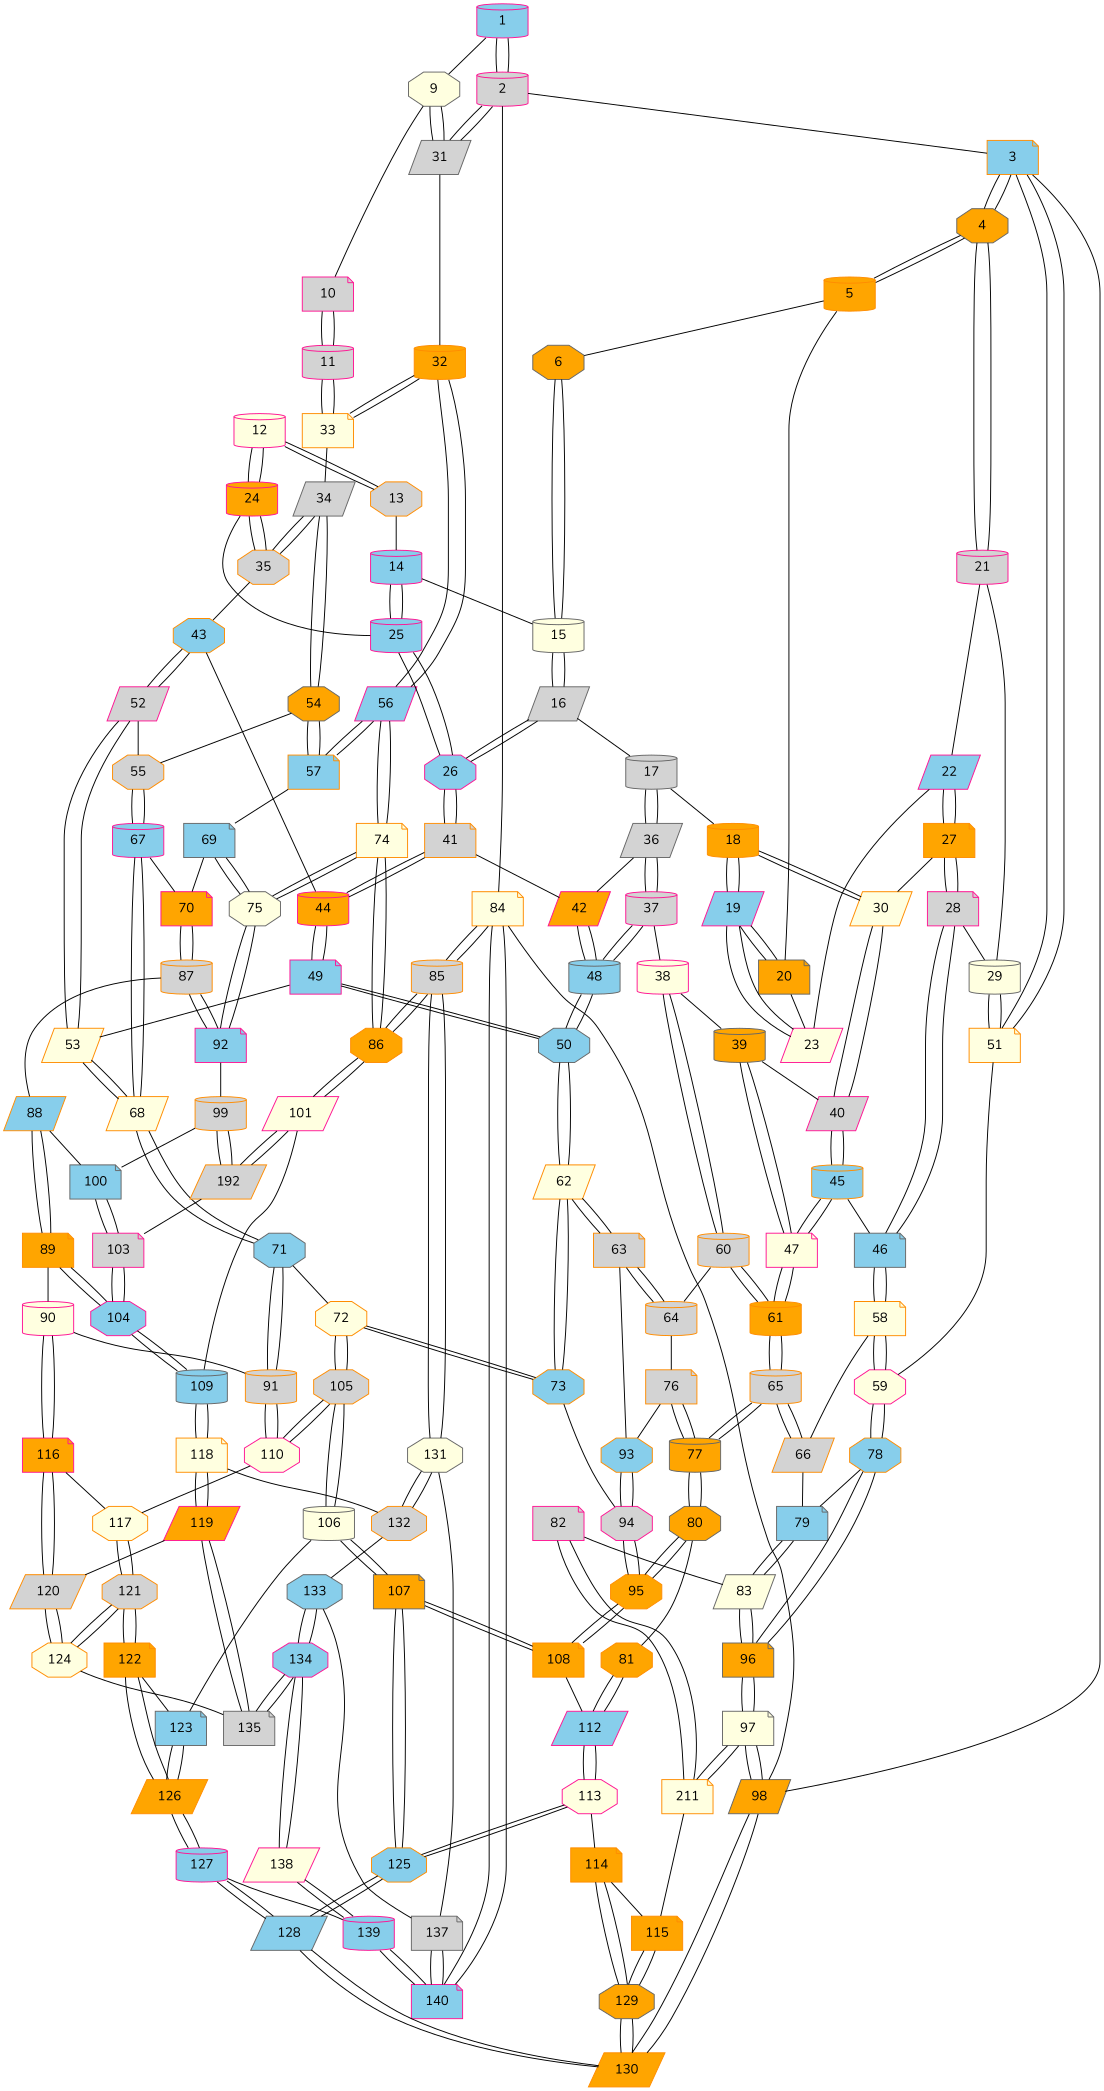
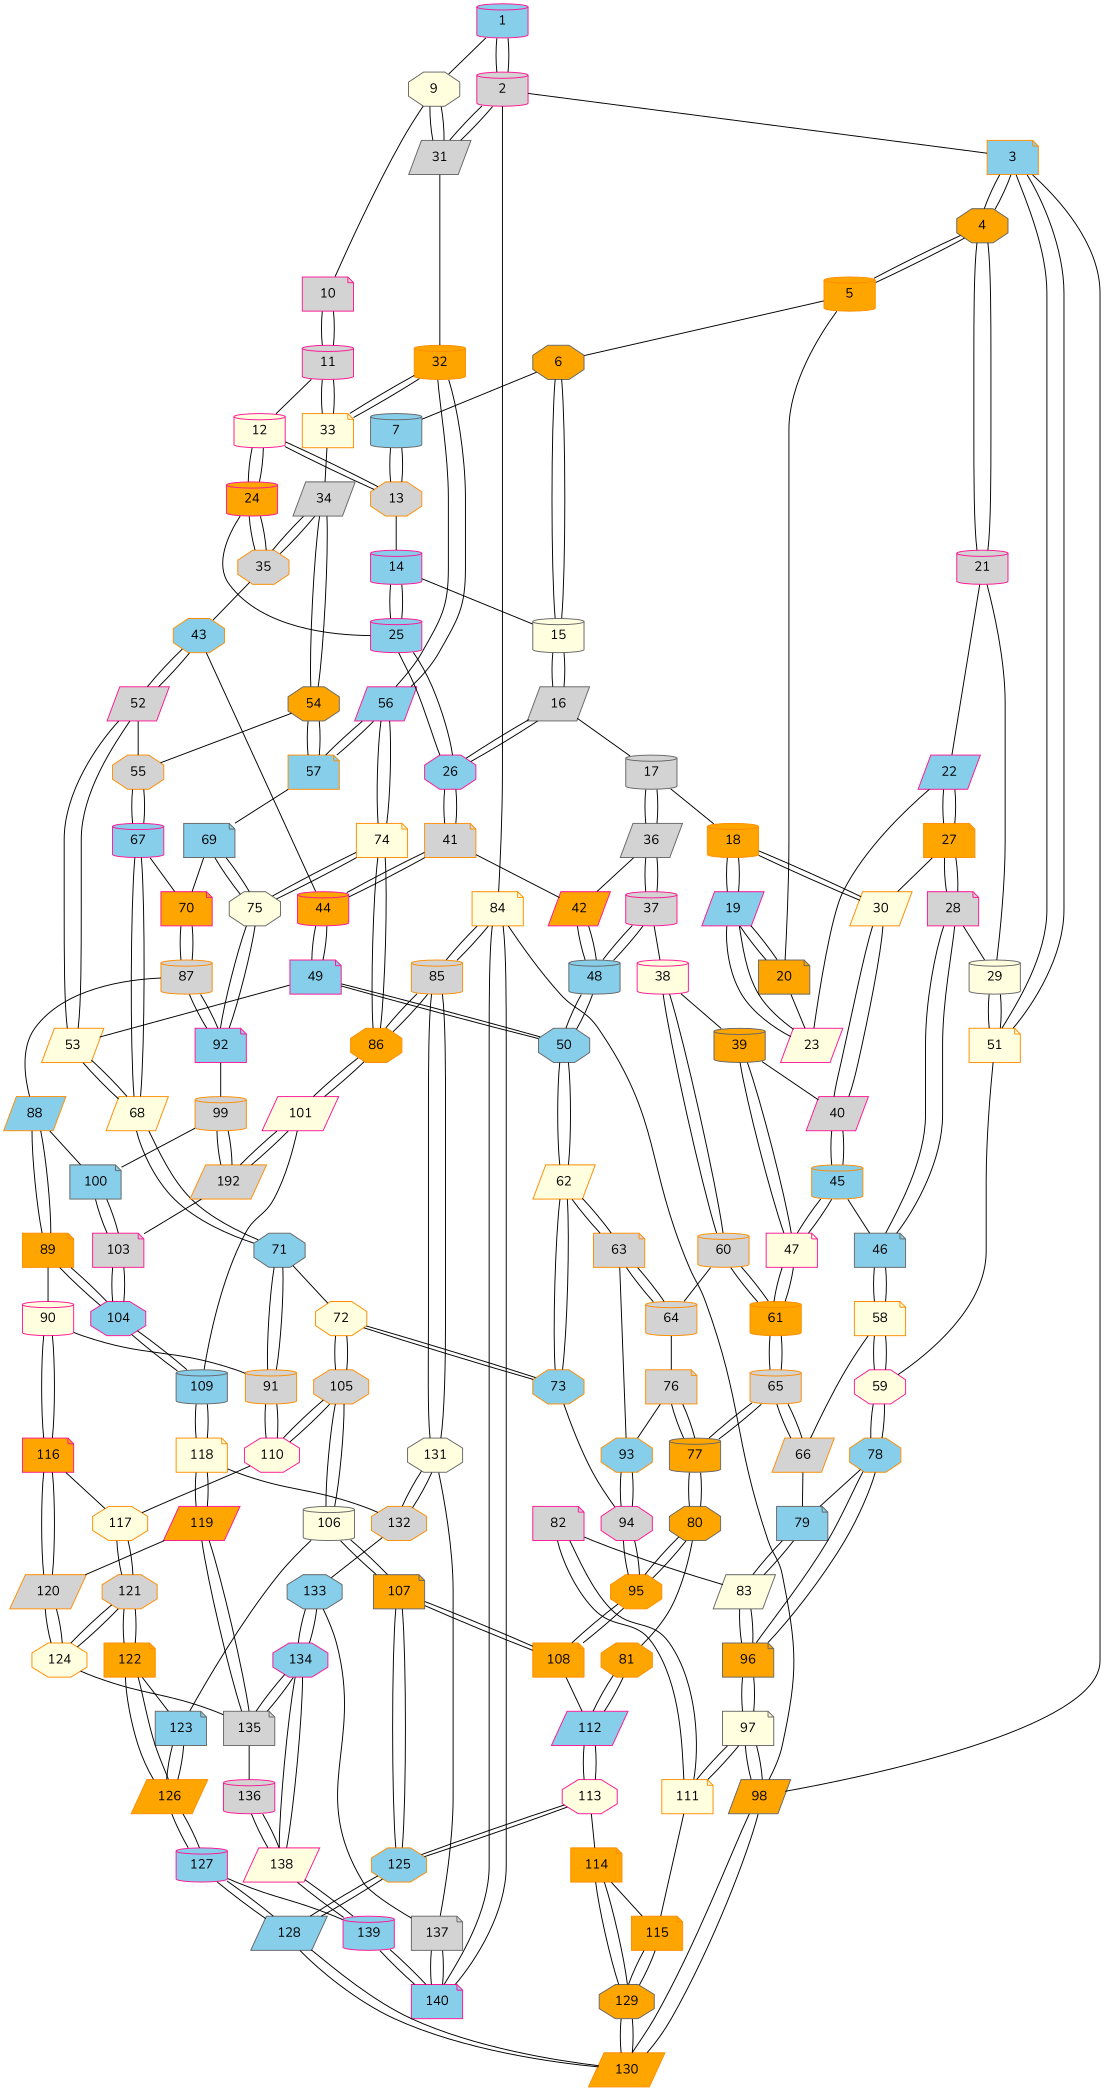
edge "11" -- "12": added
node "7": added
node "136": added
node "211": label "211" -> "111"
